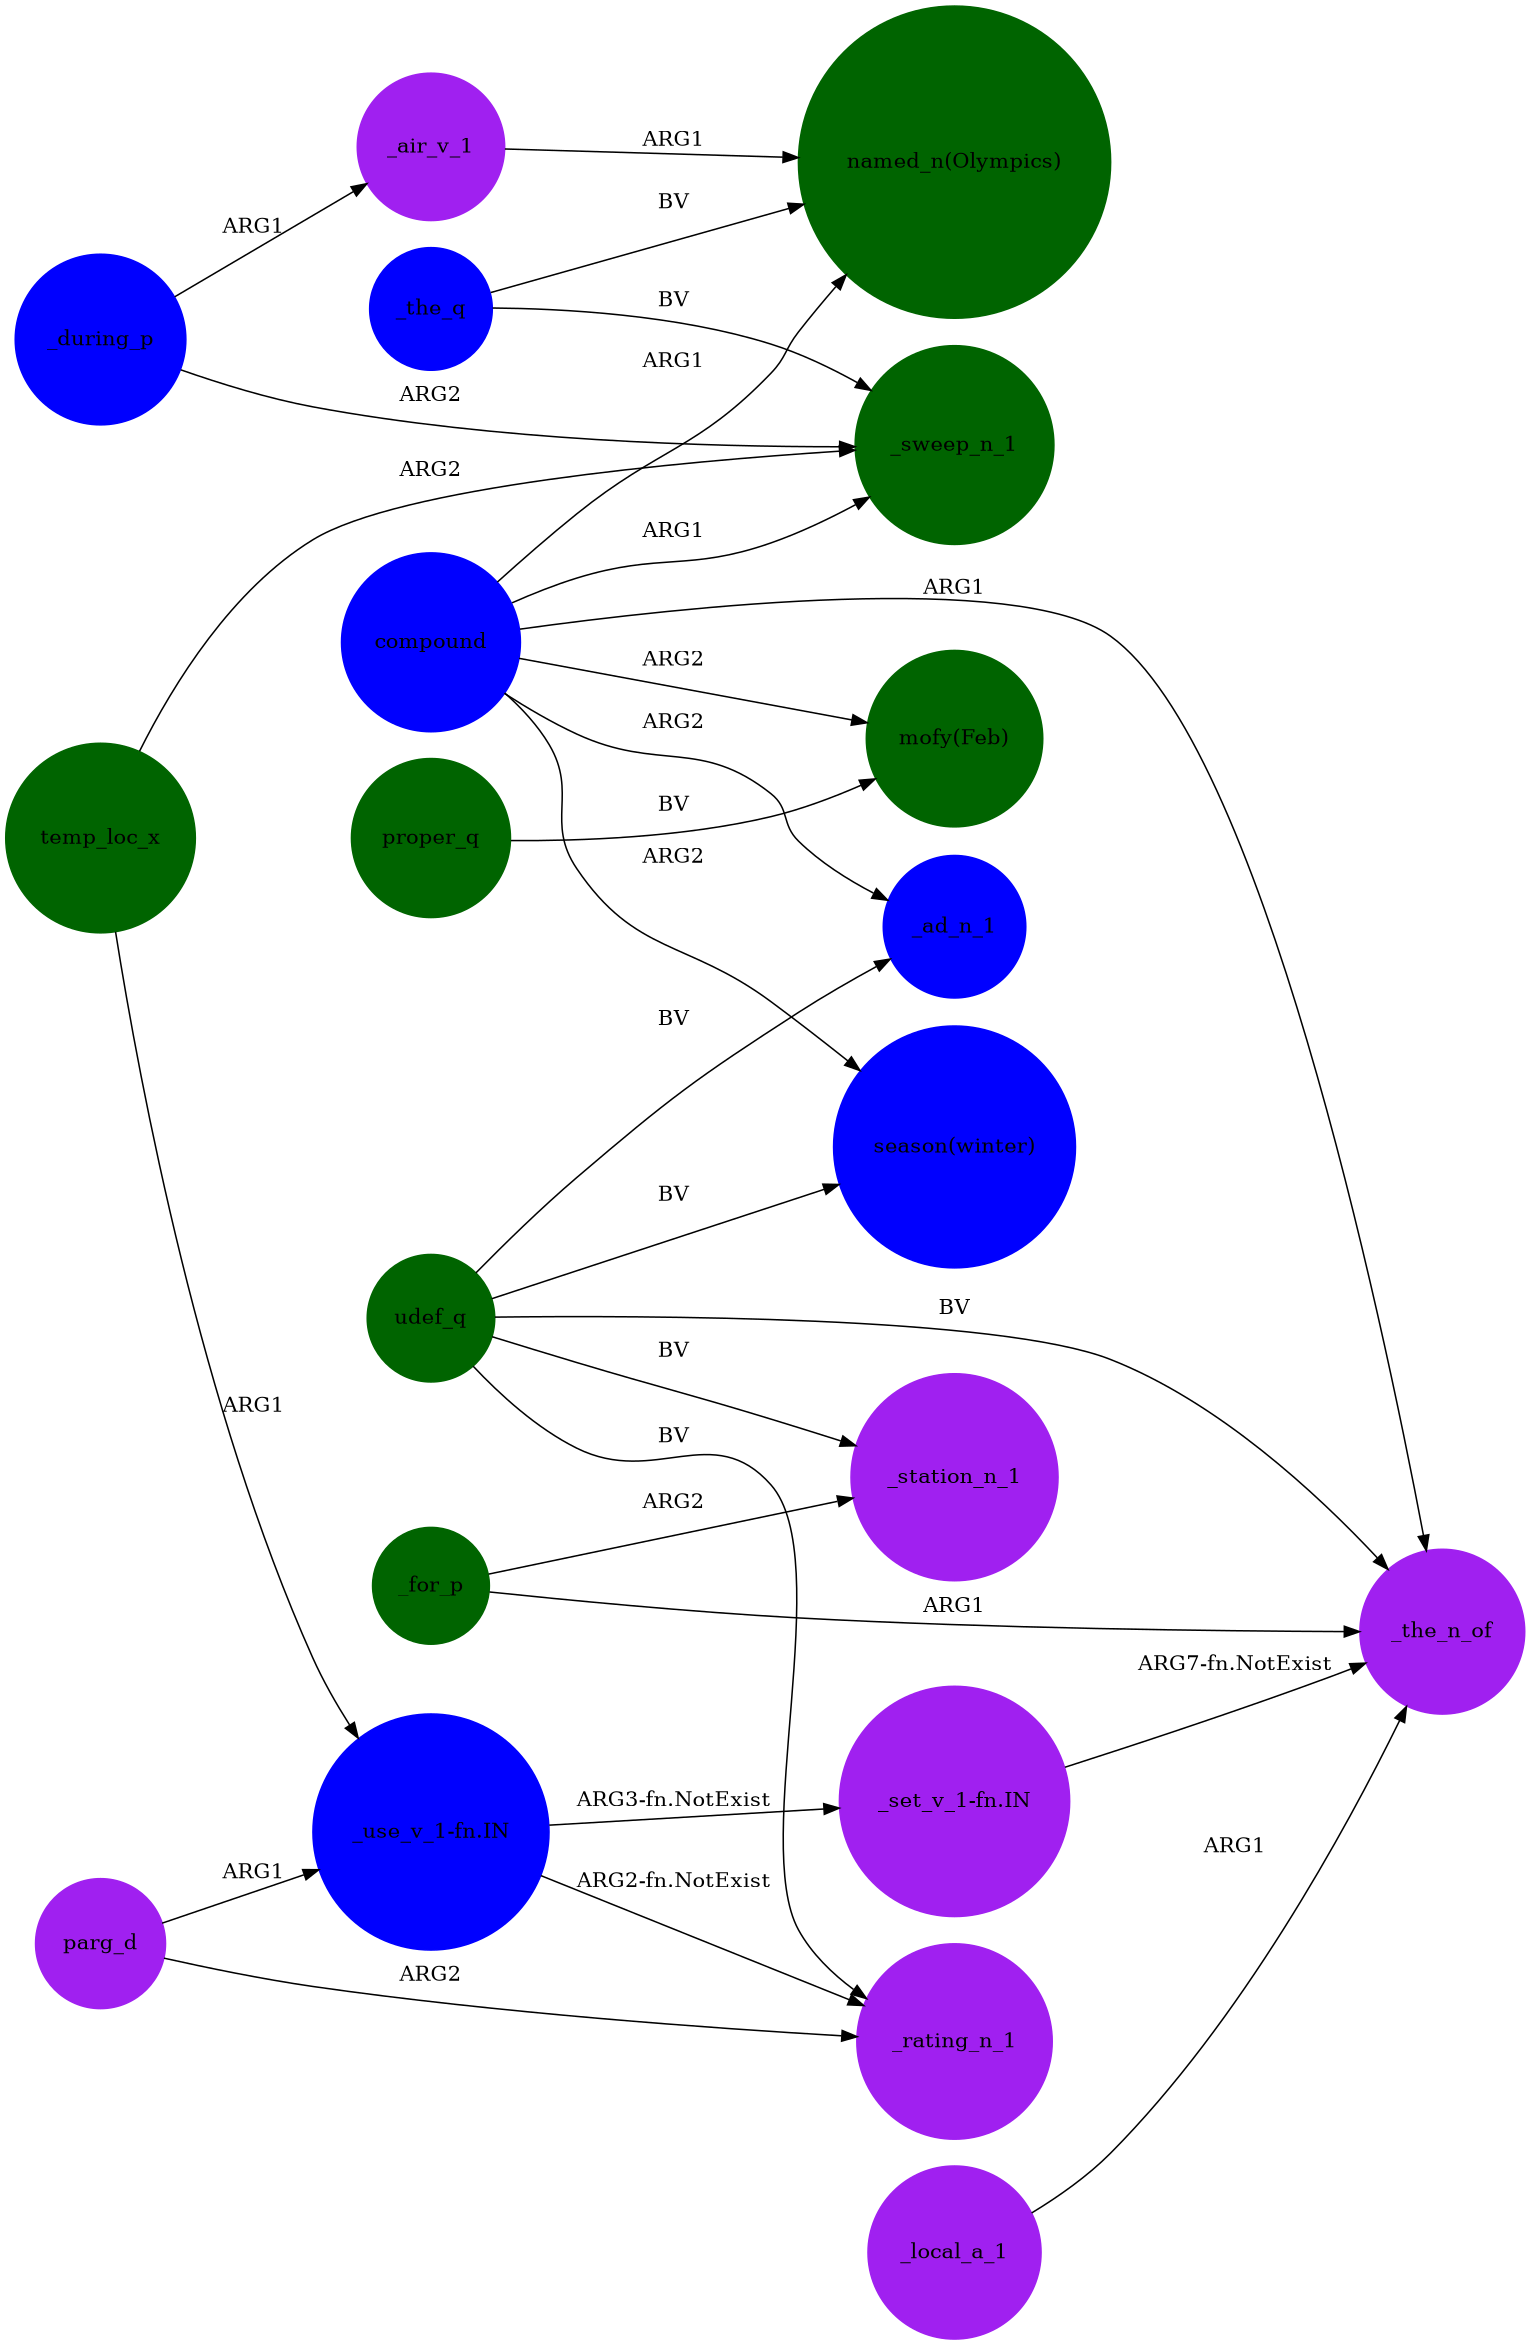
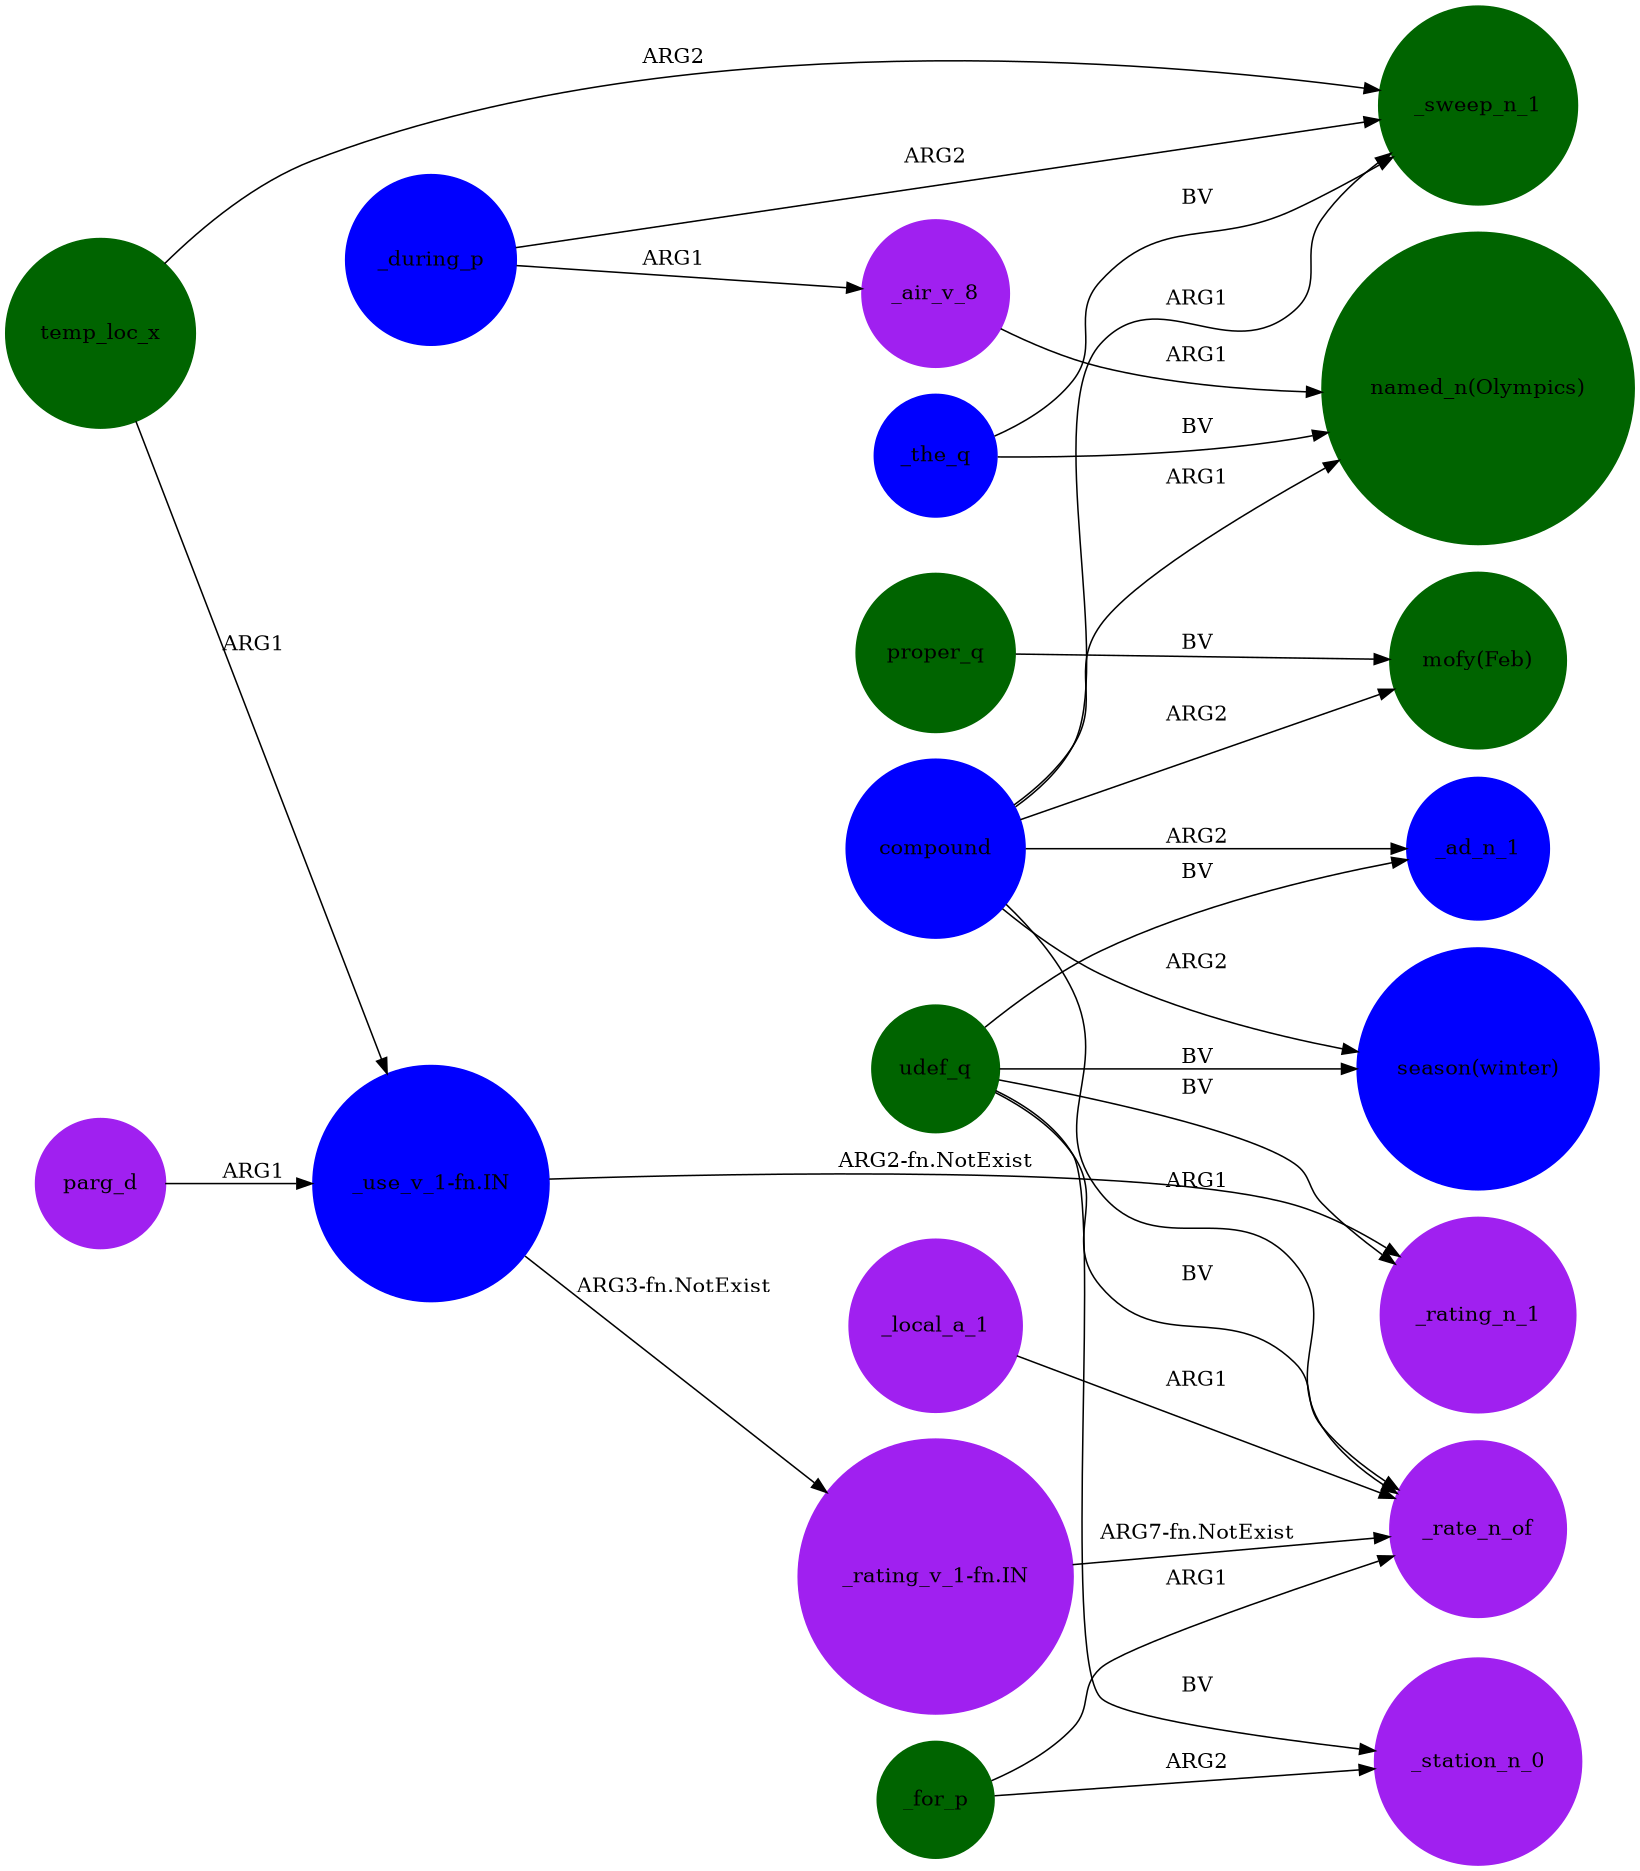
node "_air_v_1": label "_air_v_1" -> "_air_v_8"
node "_station_n_1": label "_station_n_1" -> "_station_n_0"
node "_the_n_of": label "_the_n_of" -> "_rate_n_of"
node "_set_v_1-fn.IN": label "_set_v_1-fn.IN" -> "_rating_v_1-fn.IN"
edge "parg_d" -> "_rating_n_1": removed, label "ARG2"
